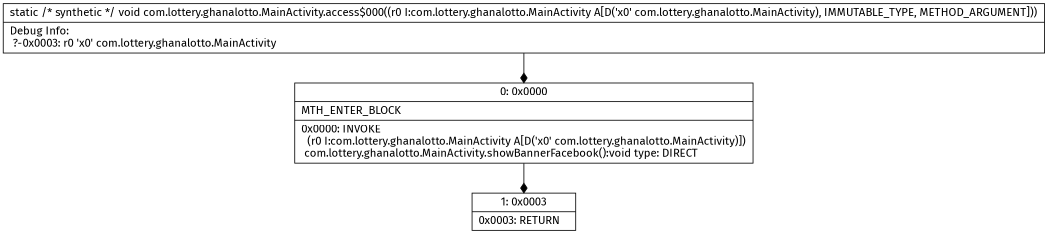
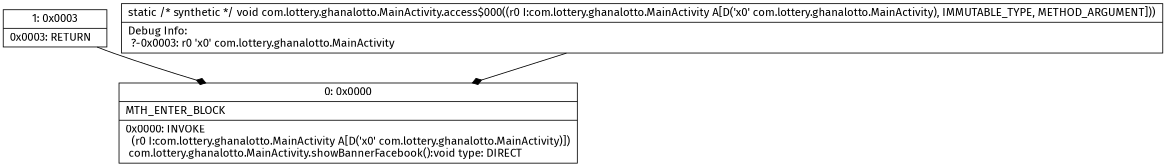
edge "0: 0x0000" -> "1: 0x0003": reversed
